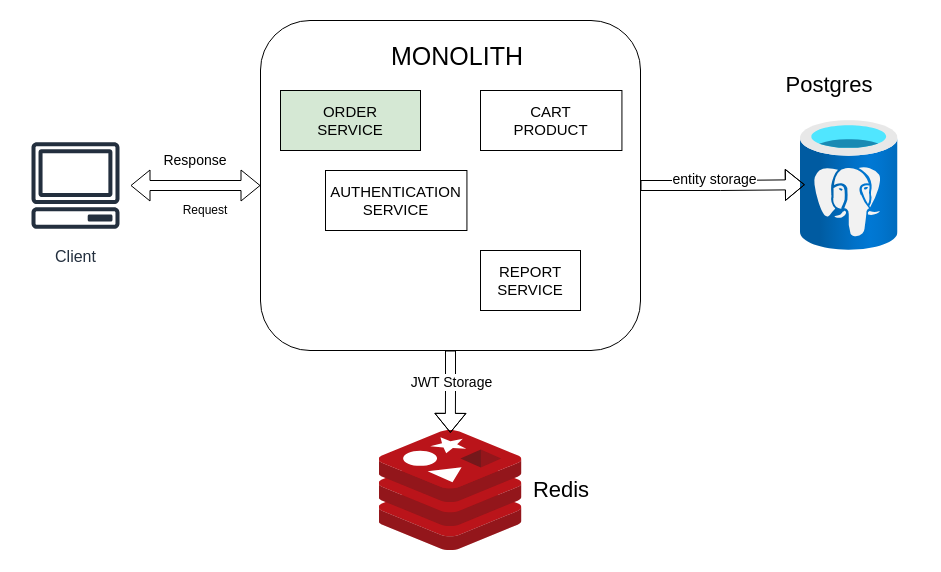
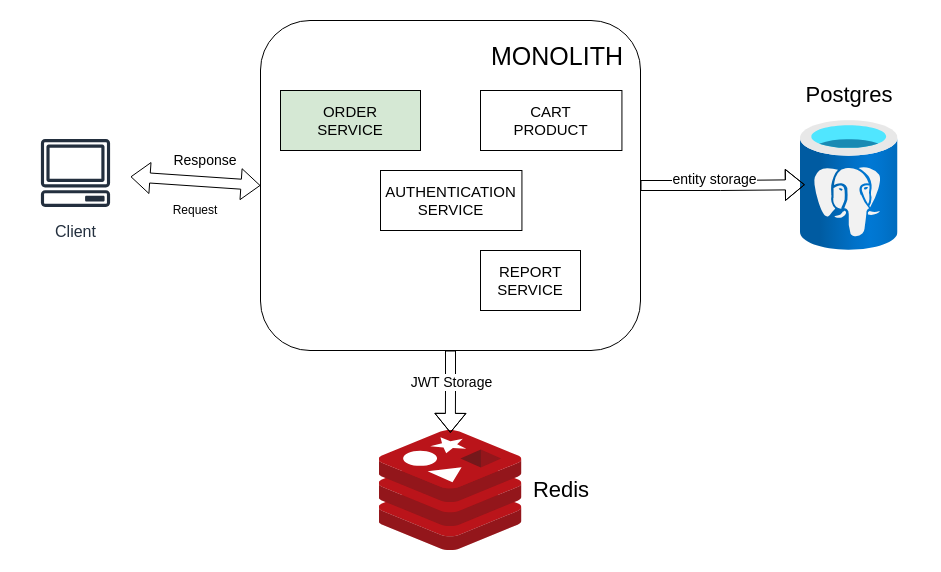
node "MONOLITH": moved (458, 56) -> (558, 56)
node "Postgres": moved (829, 86) -> (849, 96)
node "Response": moved (196, 161) -> (206, 161)
node "Client": size 110x110 -> 110x85
node "AUTHENTICATION SERVICE": moved (396, 201) -> (451, 201)
node "Request": moved (206, 211) -> (196, 211)
